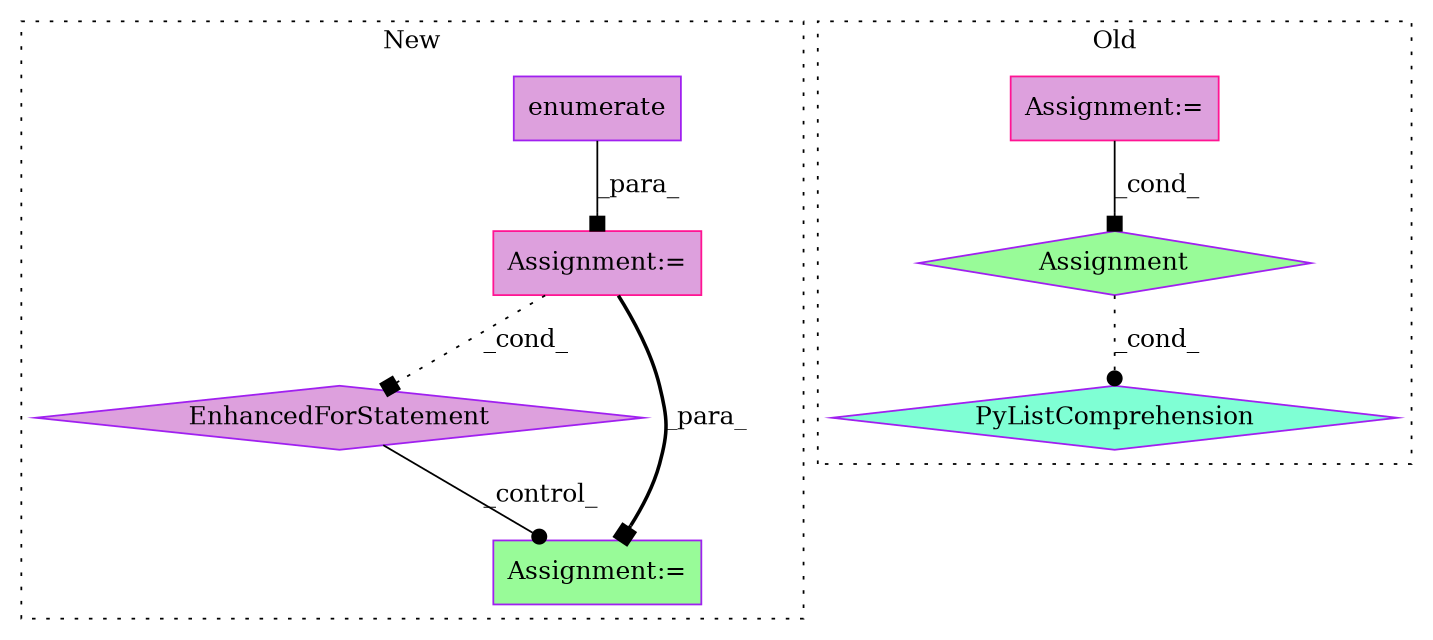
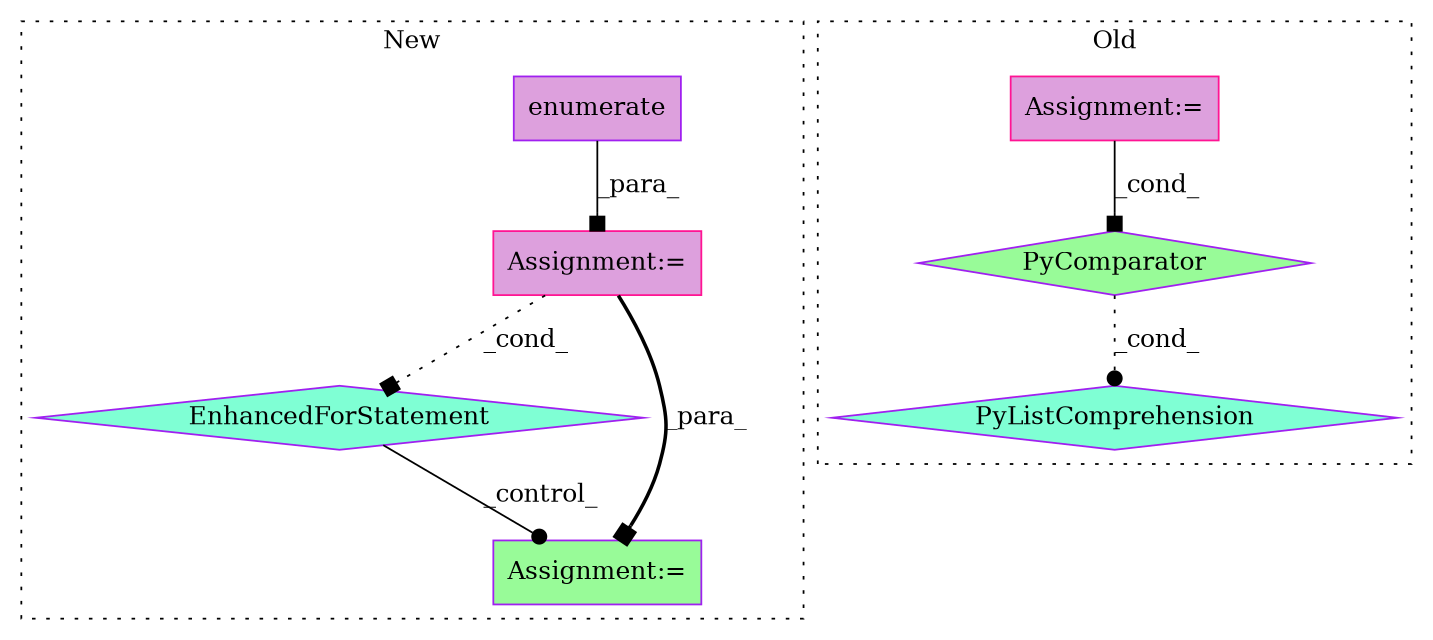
node "Assignment": label "Assignment" -> "PyComparator"
node "EnhancedForStatement": fillcolor plum -> aquamarine
